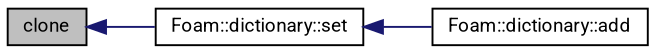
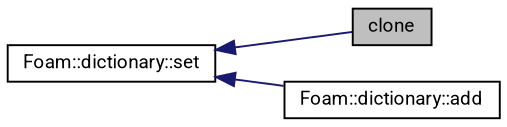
edge "Foam::dictionary::set" -> "clone": reversed
